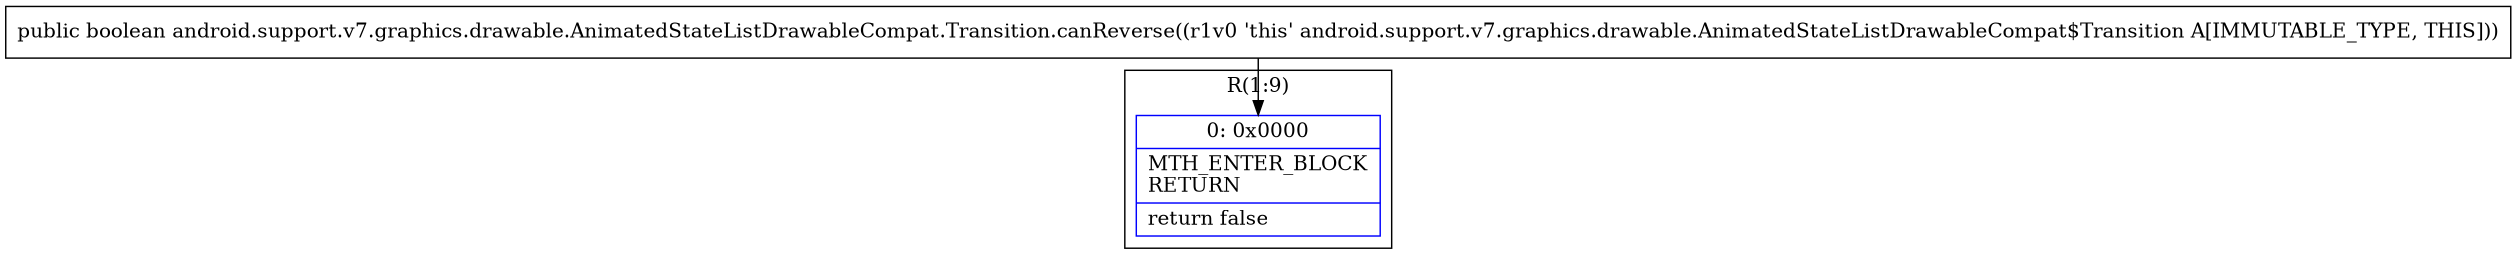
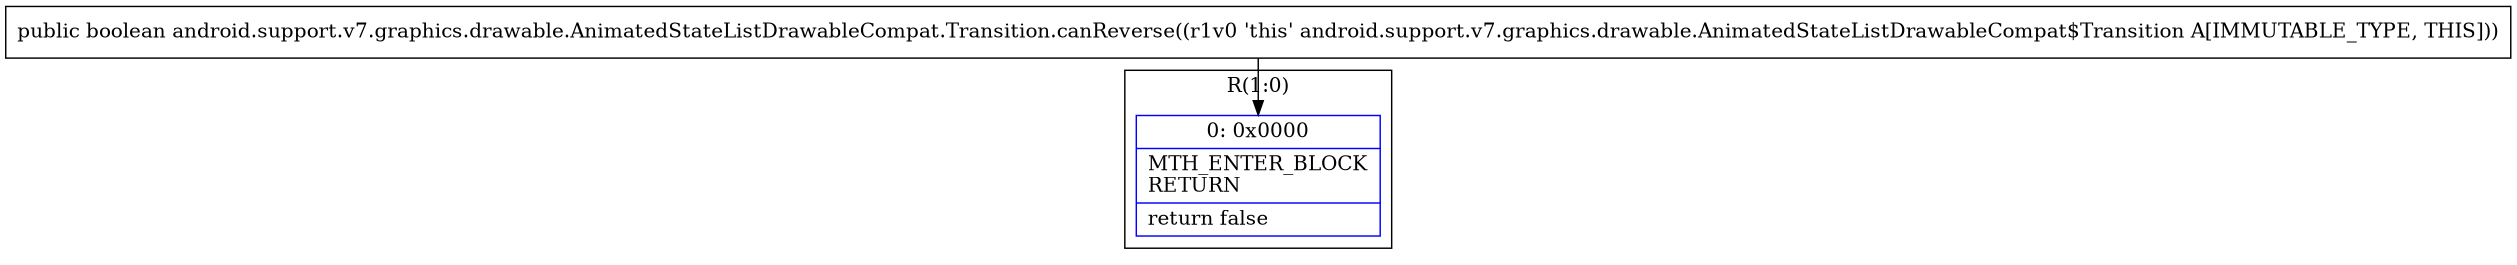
cluster "R(1:9)": label "R(1:9)" -> "R(1:0)"
